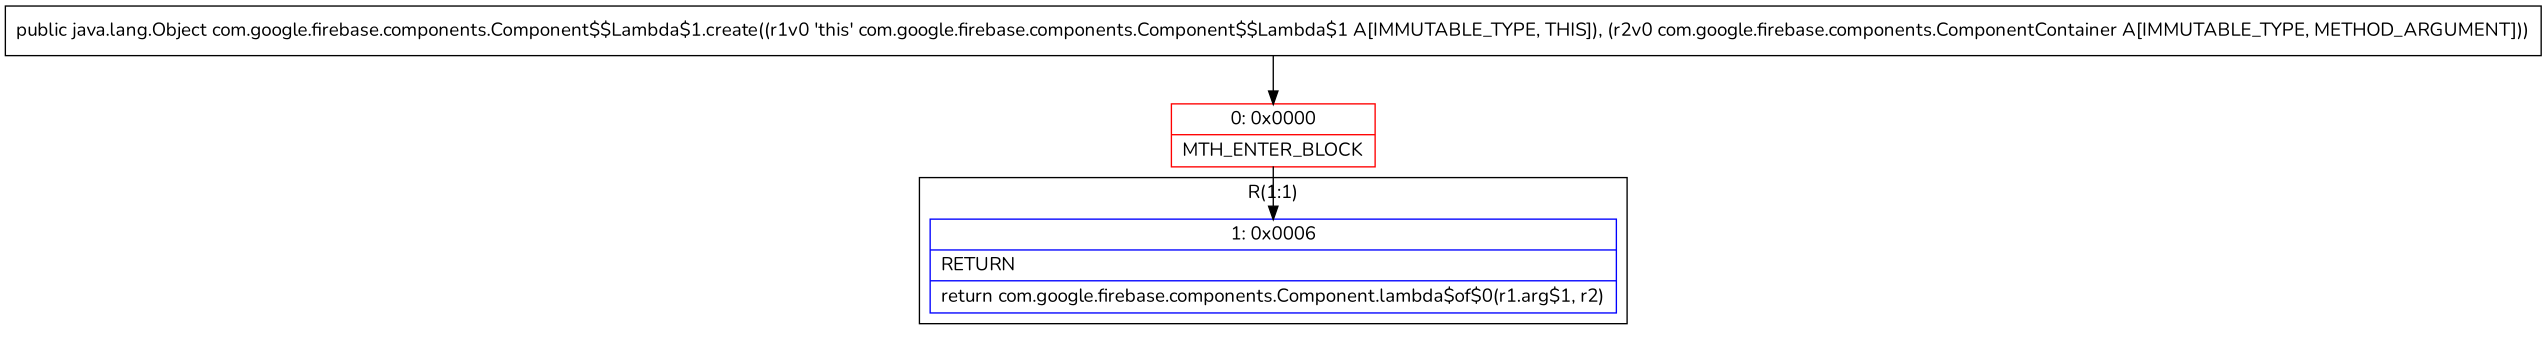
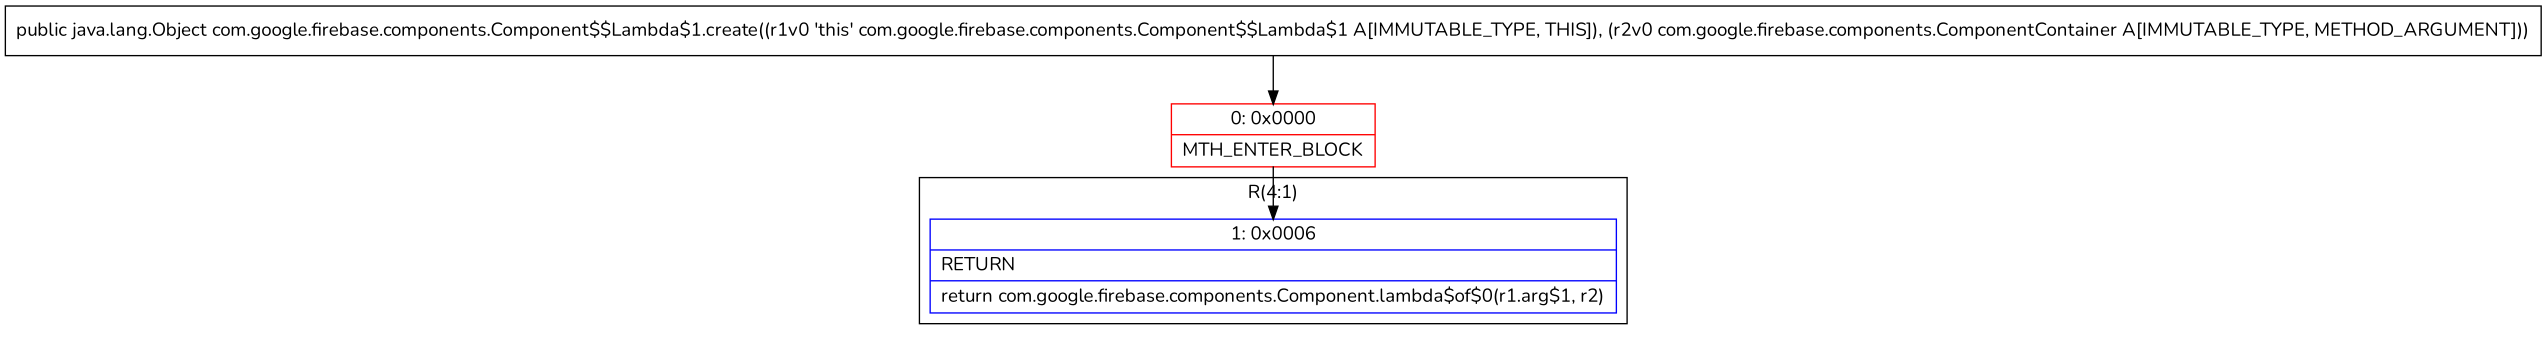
cluster "R(1:1)": label "R(1:1)" -> "R(4:1)"
